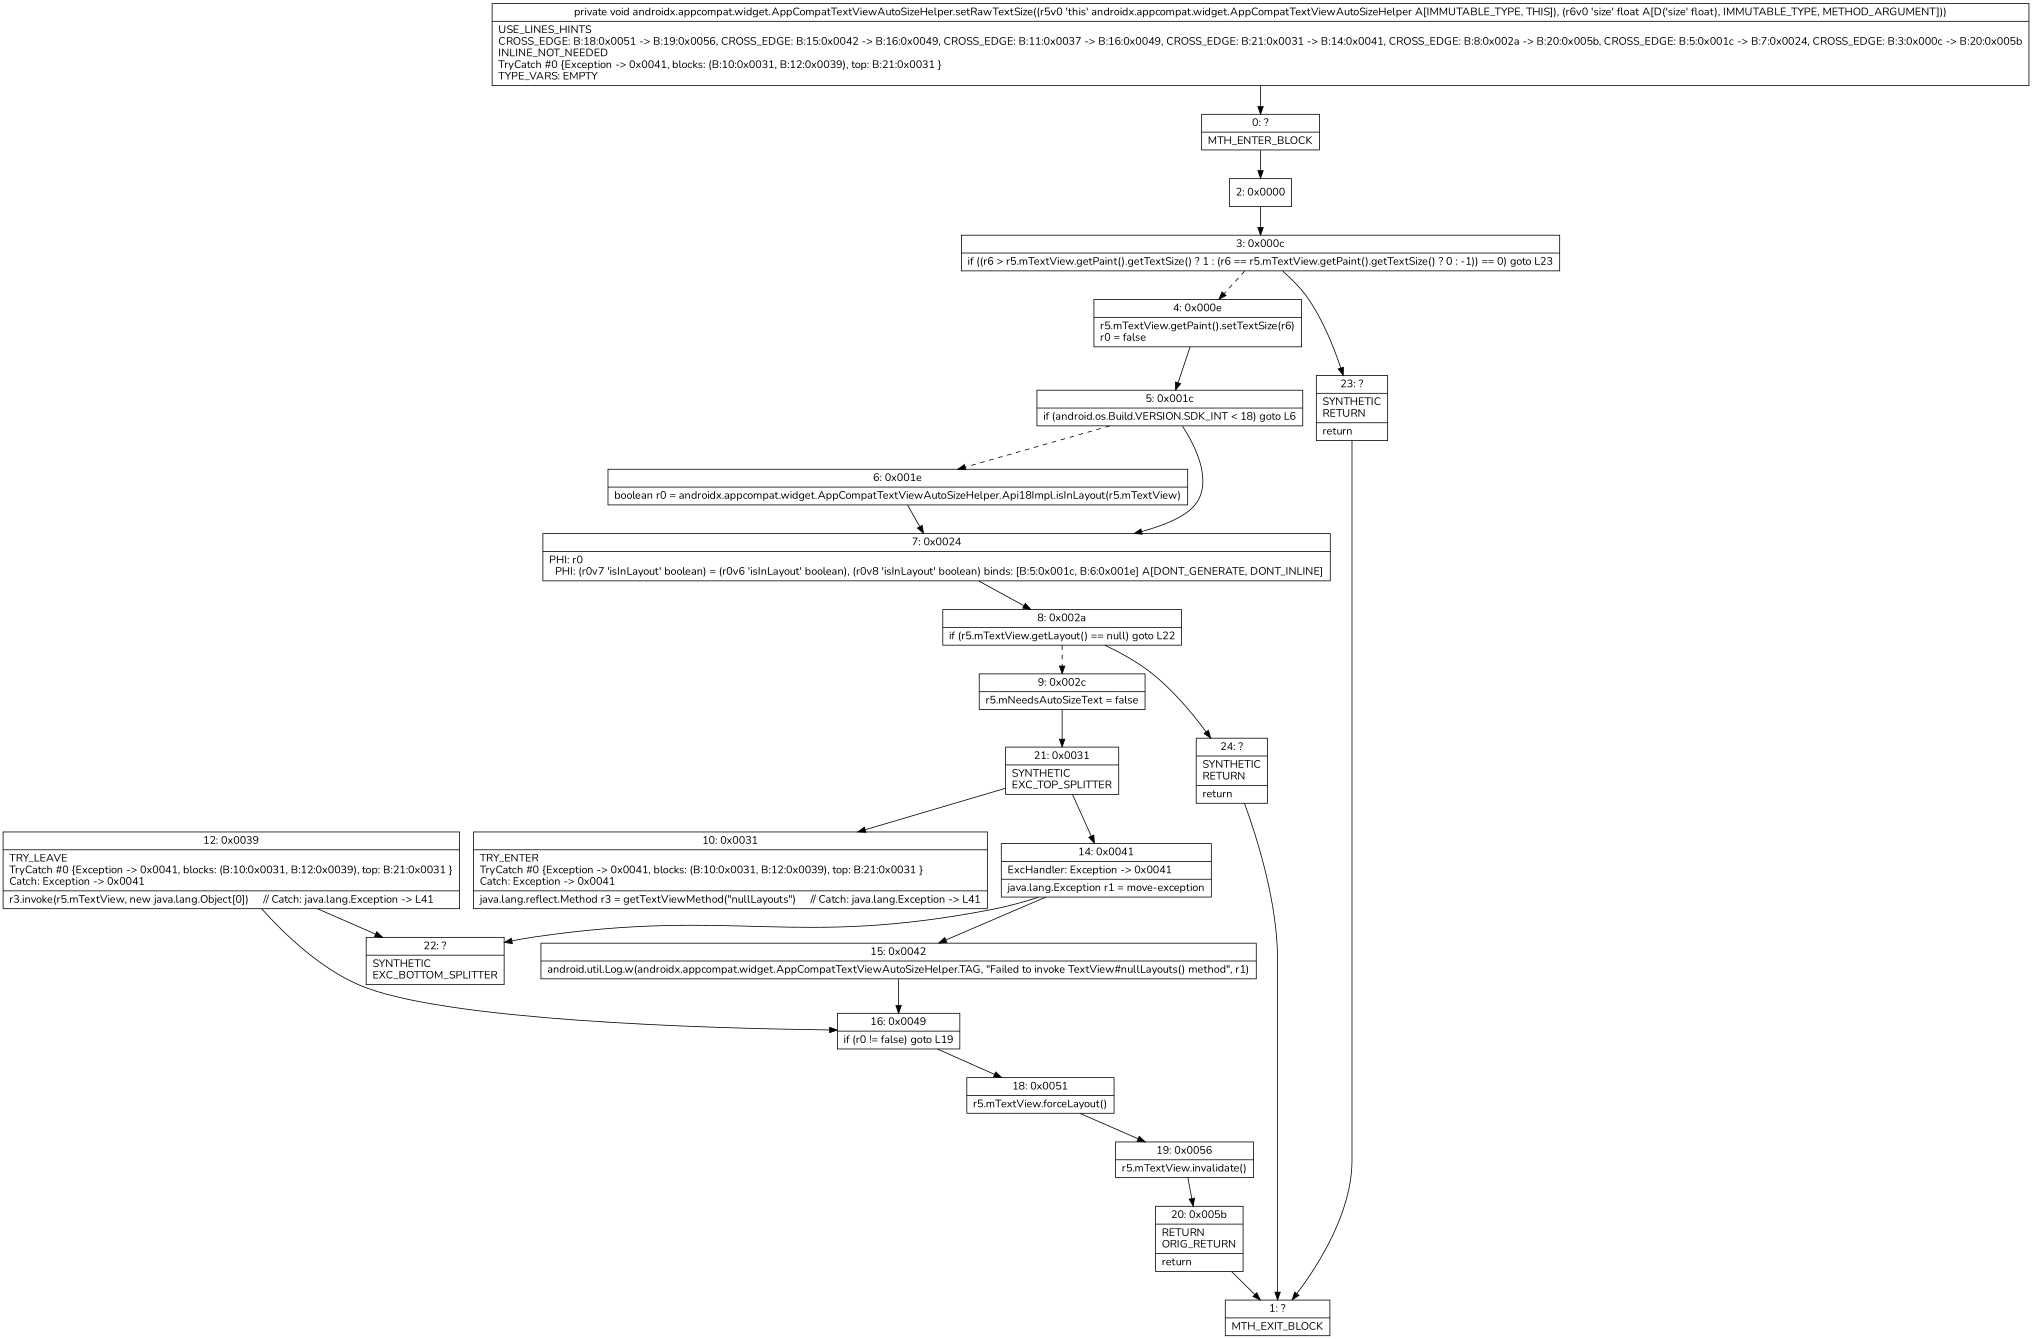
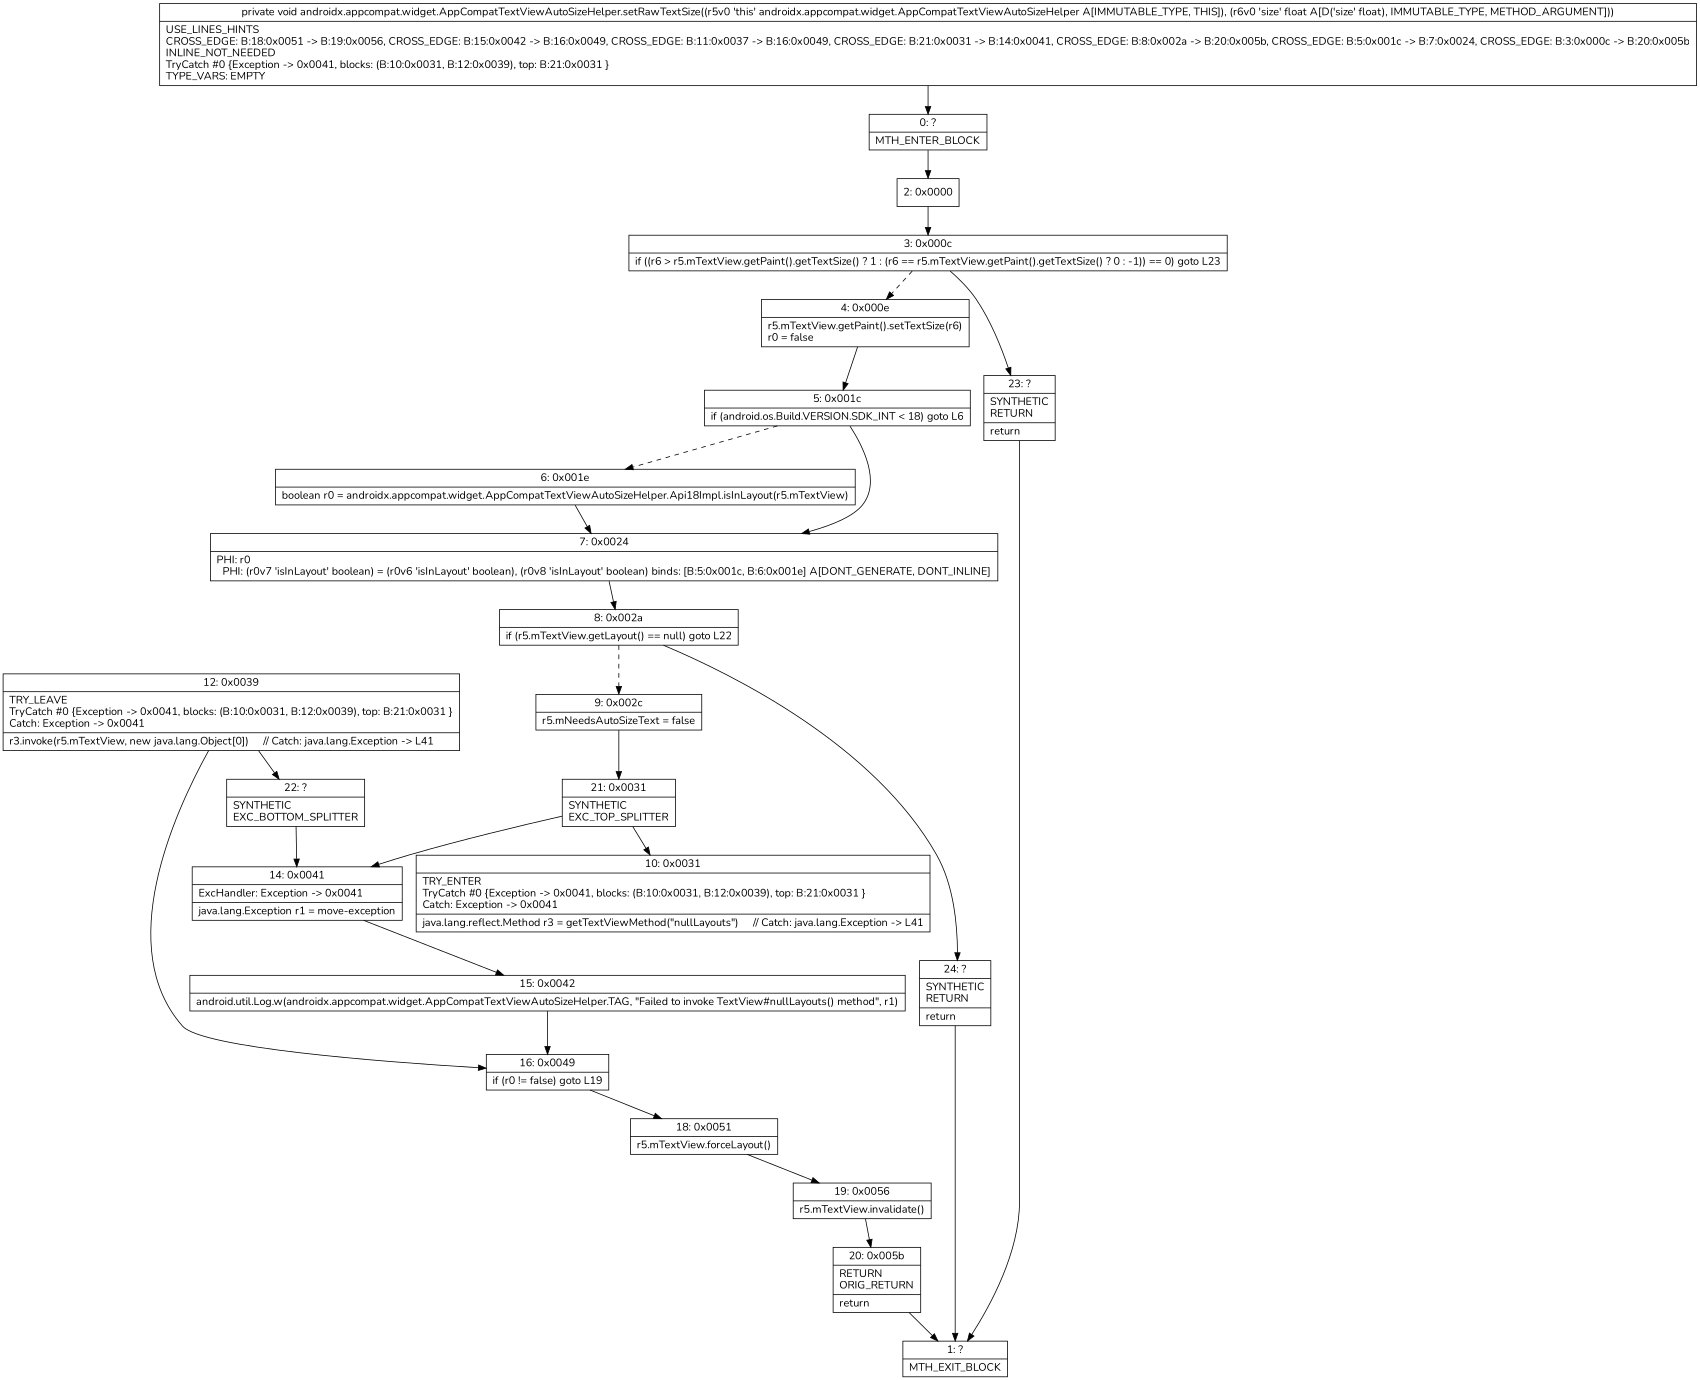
edge "14: 0x0041" -> "22: ?": reversed
